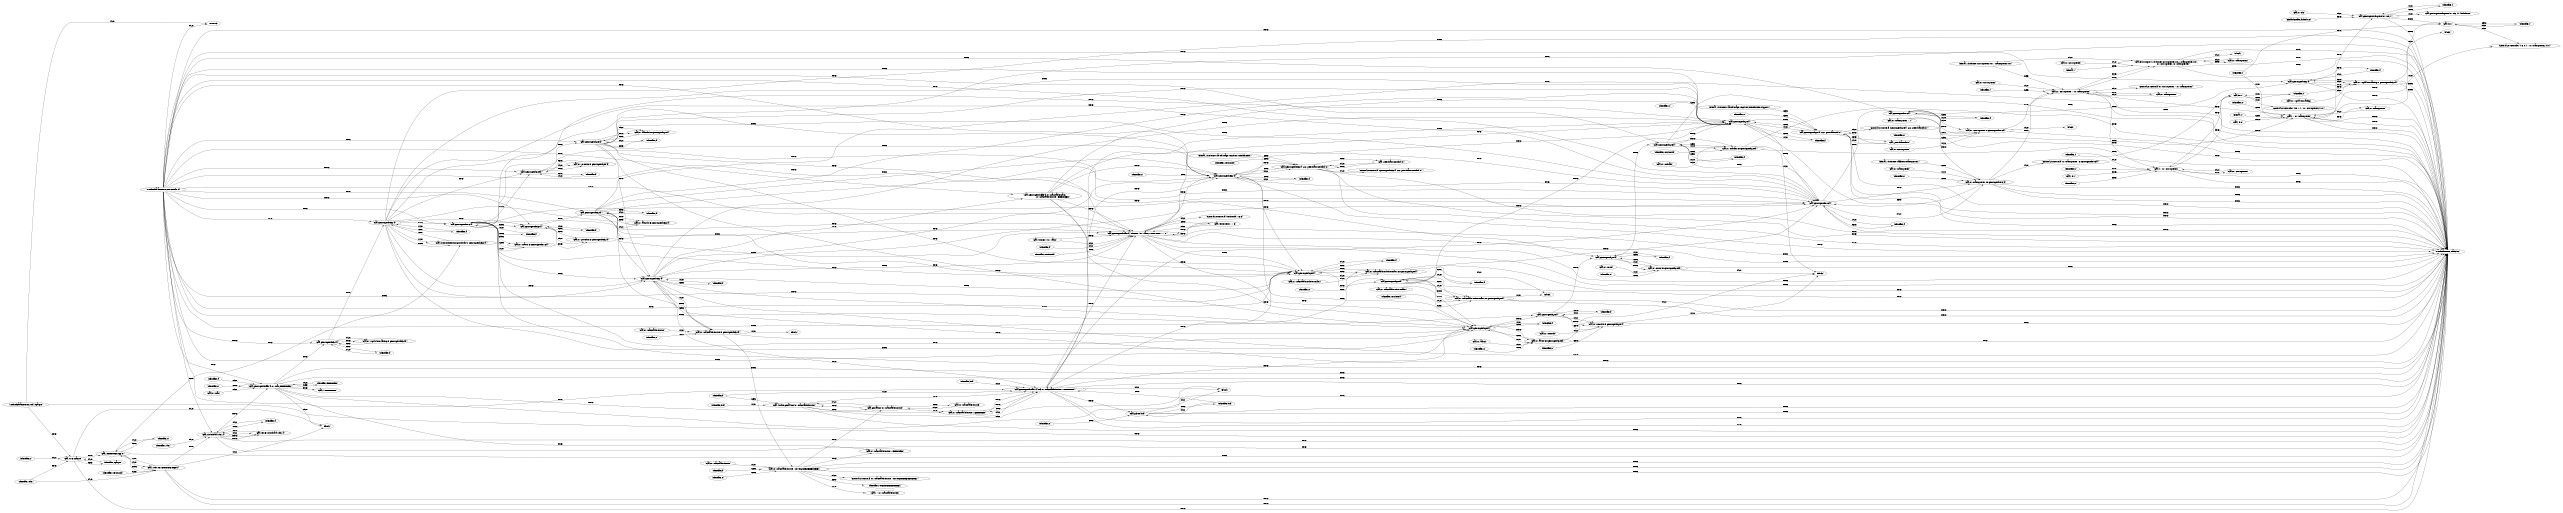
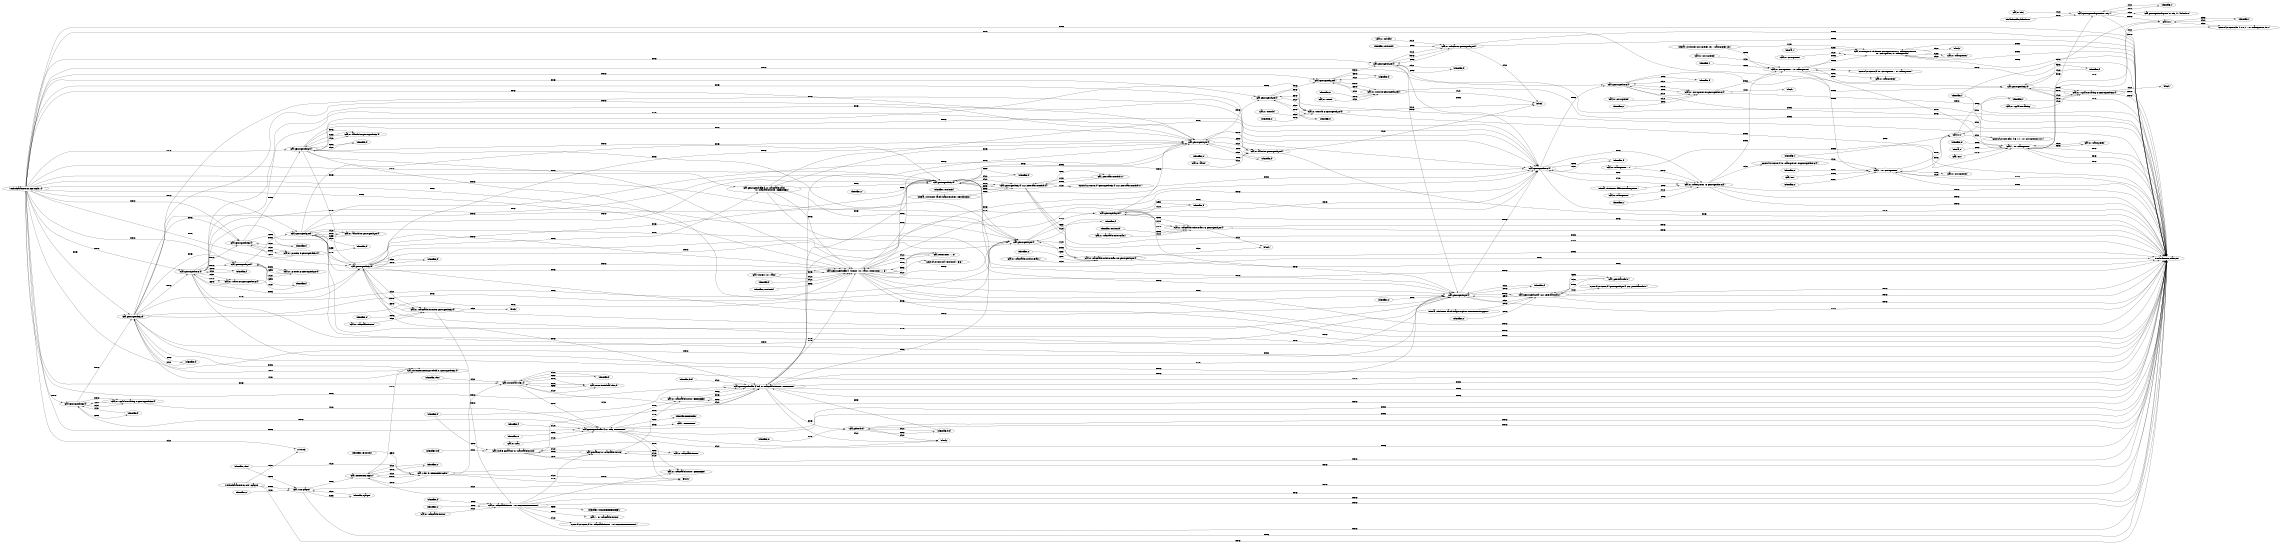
edge "(Identifier,ETH_ALEN)" -> "(Call,qemu_get_buffer(f, n->mac, ETH_ALEN))": now "(Call,n->vqs[0].tx_waiting = qemu_get_be32(f))" -> "(Call,qemu_get_buffer(f, n->mac, ETH_ALEN))"
